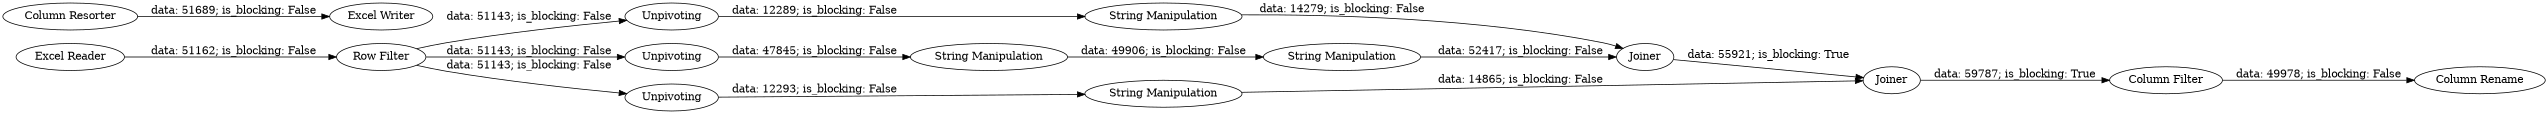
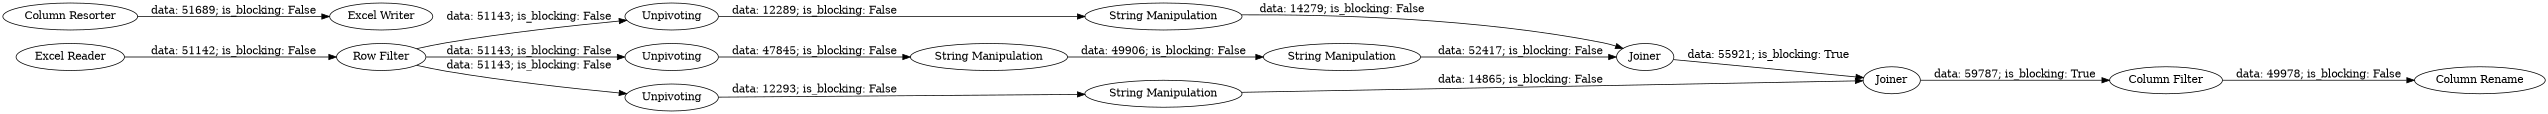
edge "Excel Reader" -> "Row Filter": label "data: 51162; is_blocking: False" -> "data: 51142; is_blocking: False"
